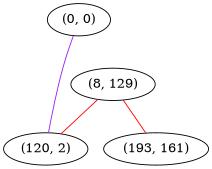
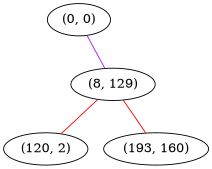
edge "(0, 0)" -- "(120, 2)": now "(0, 0)" -- "(8, 129)"
node "(193, 161)": label "(193, 161)" -> "(193, 160)"
